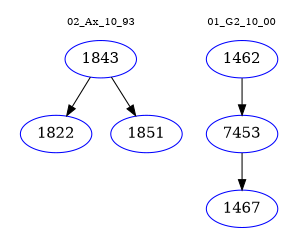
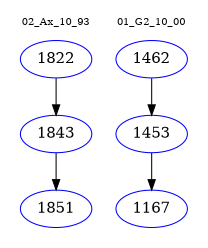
edge "1843" -> "1822": reversed
node "7453": label "7453" -> "1453"
node "1467": label "1467" -> "1167"
